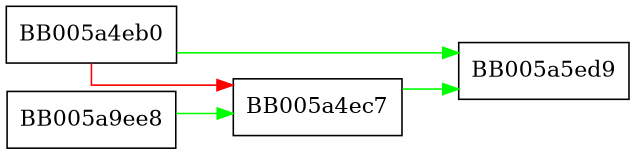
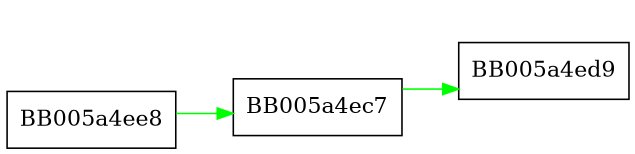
node "BB005a4eb0": removed
node "BB005a5ed9": label "BB005a5ed9" -> "BB005a4ed9"
node "BB005a9ee8": label "BB005a9ee8" -> "BB005a4ee8"
